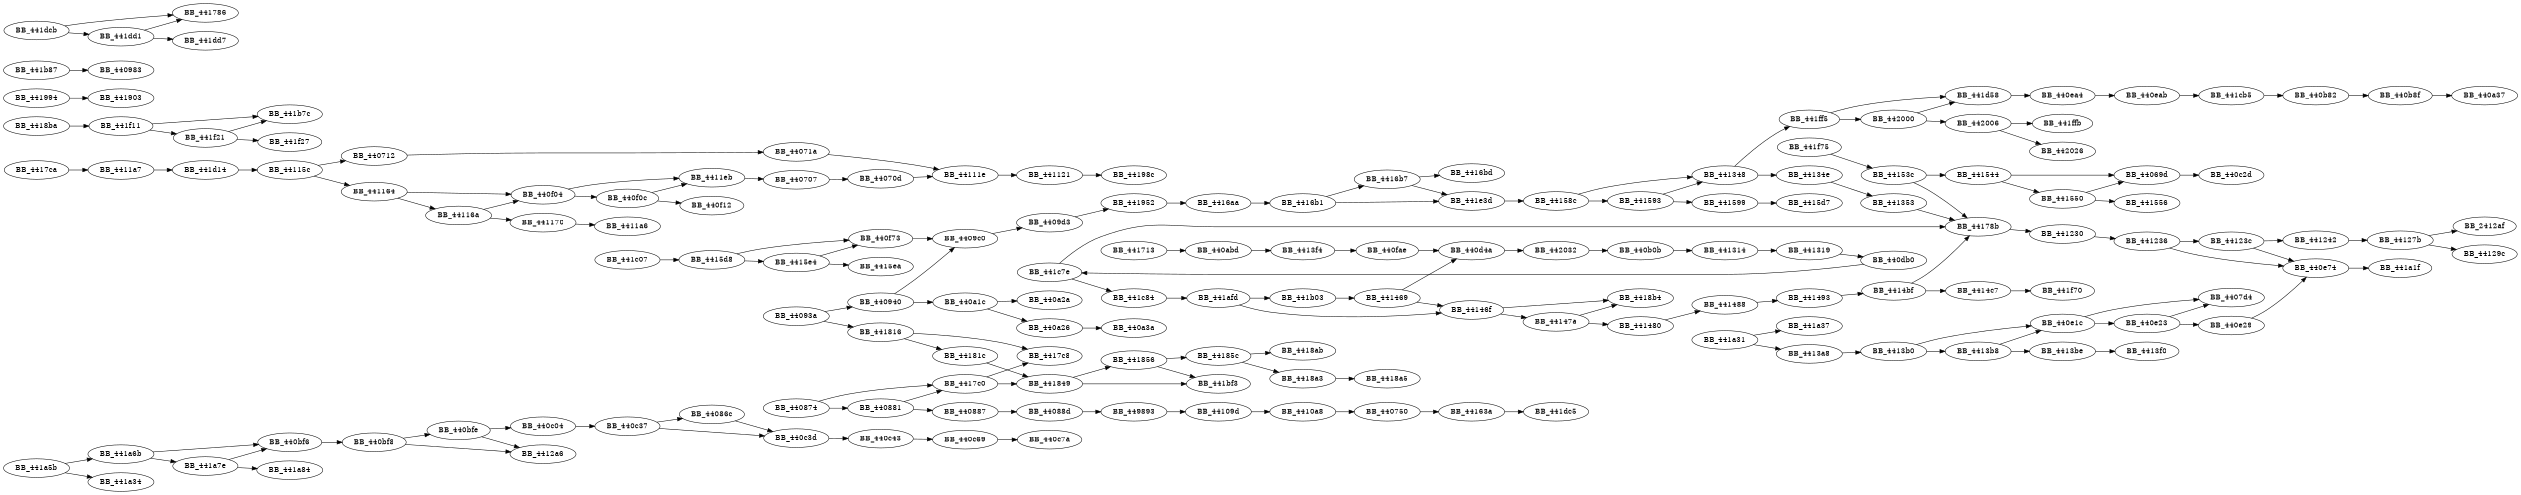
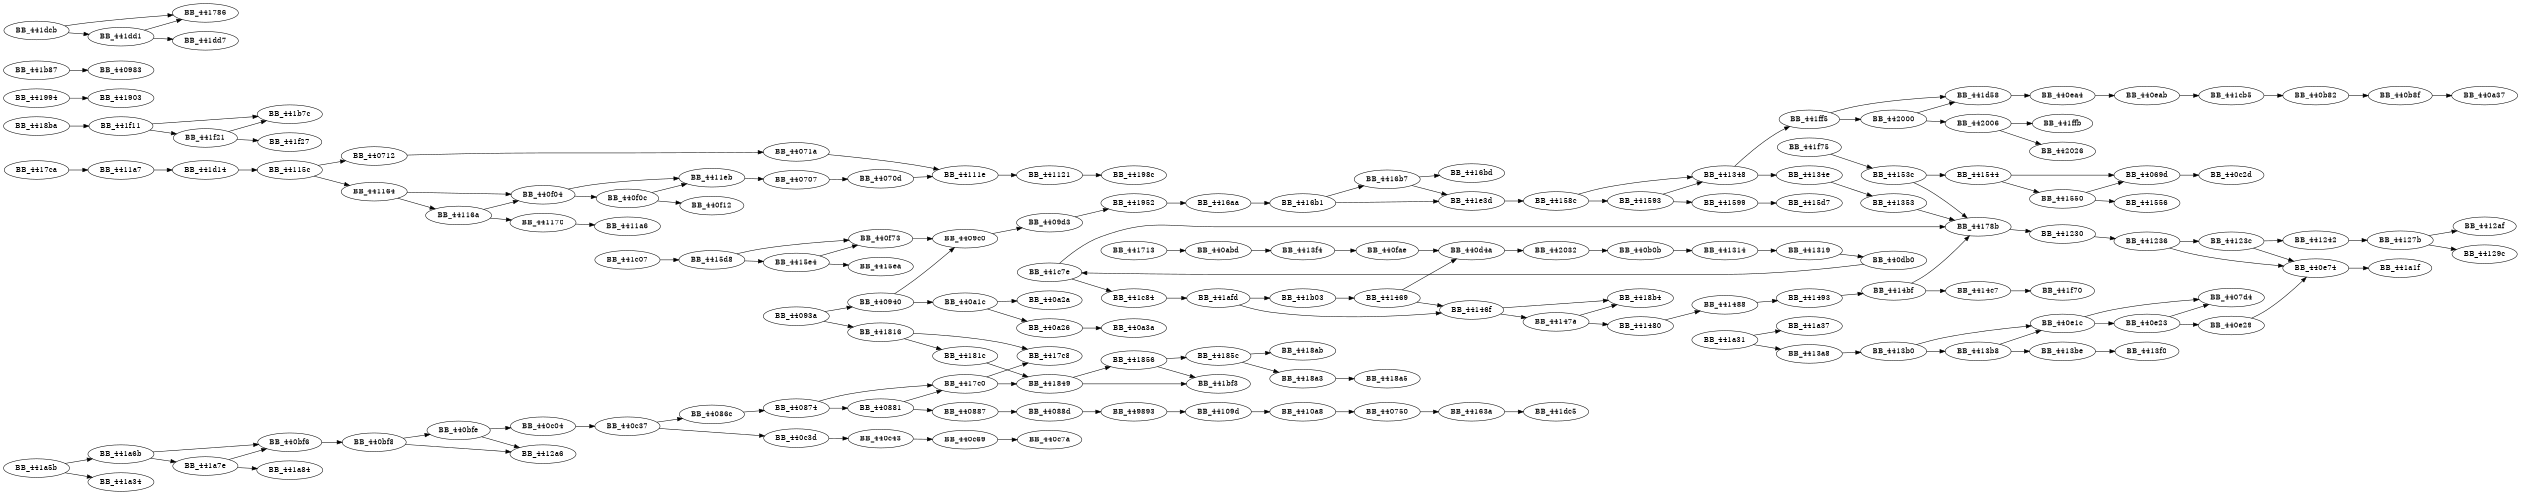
node "BB_2412af": label "BB_2412af" -> "BB_4412af"
edge "BB_44086c" -> "BB_440c3d": now "BB_44086c" -> "BB_440874"
